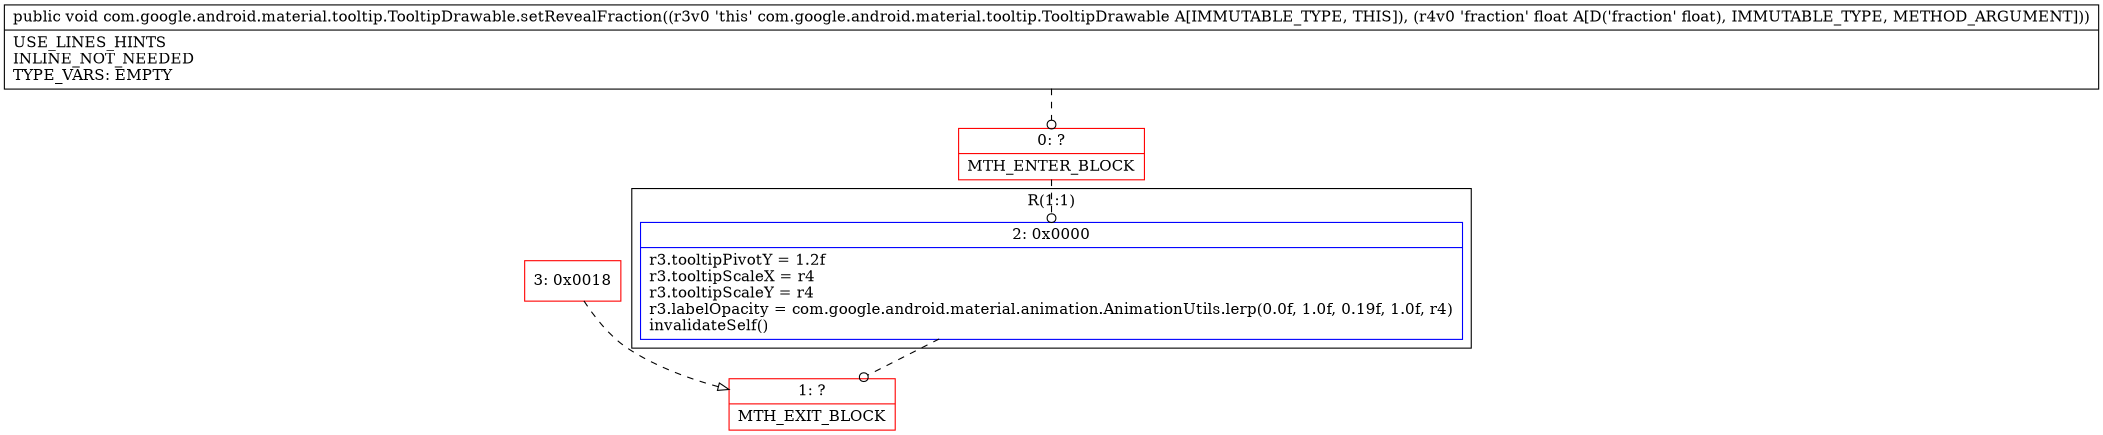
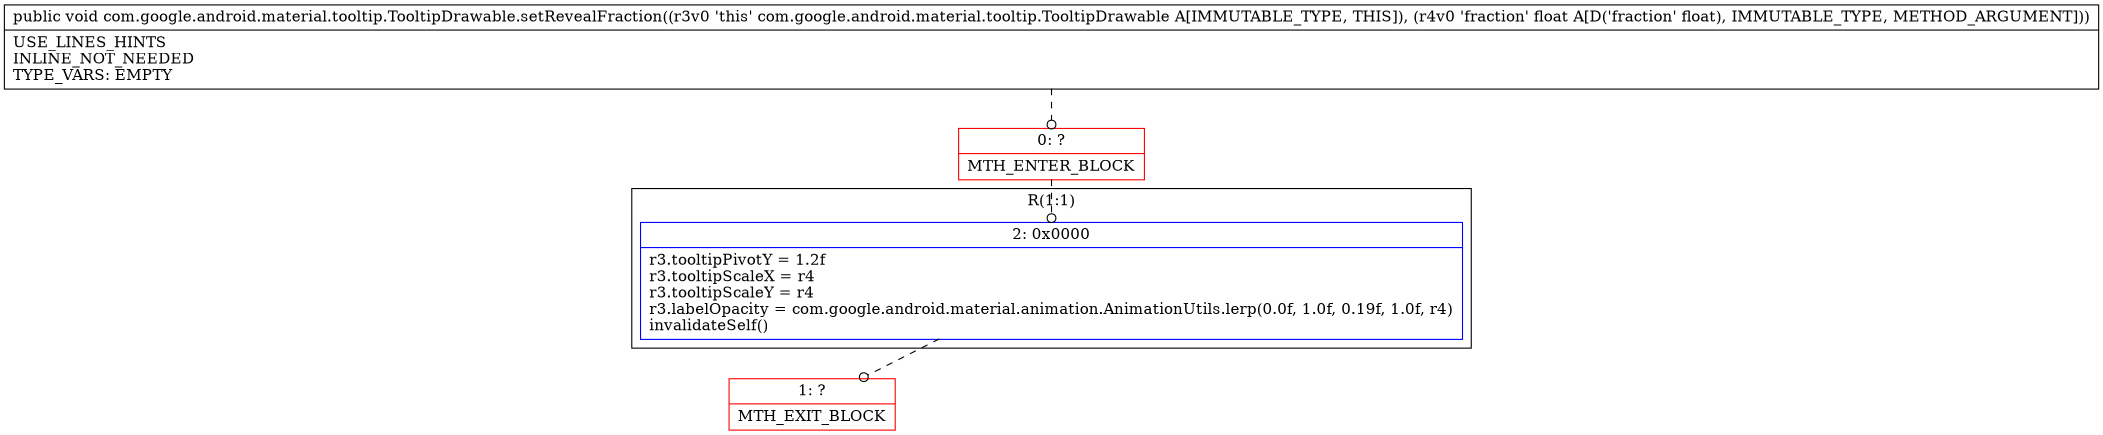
node "3: 0x0018": removed
